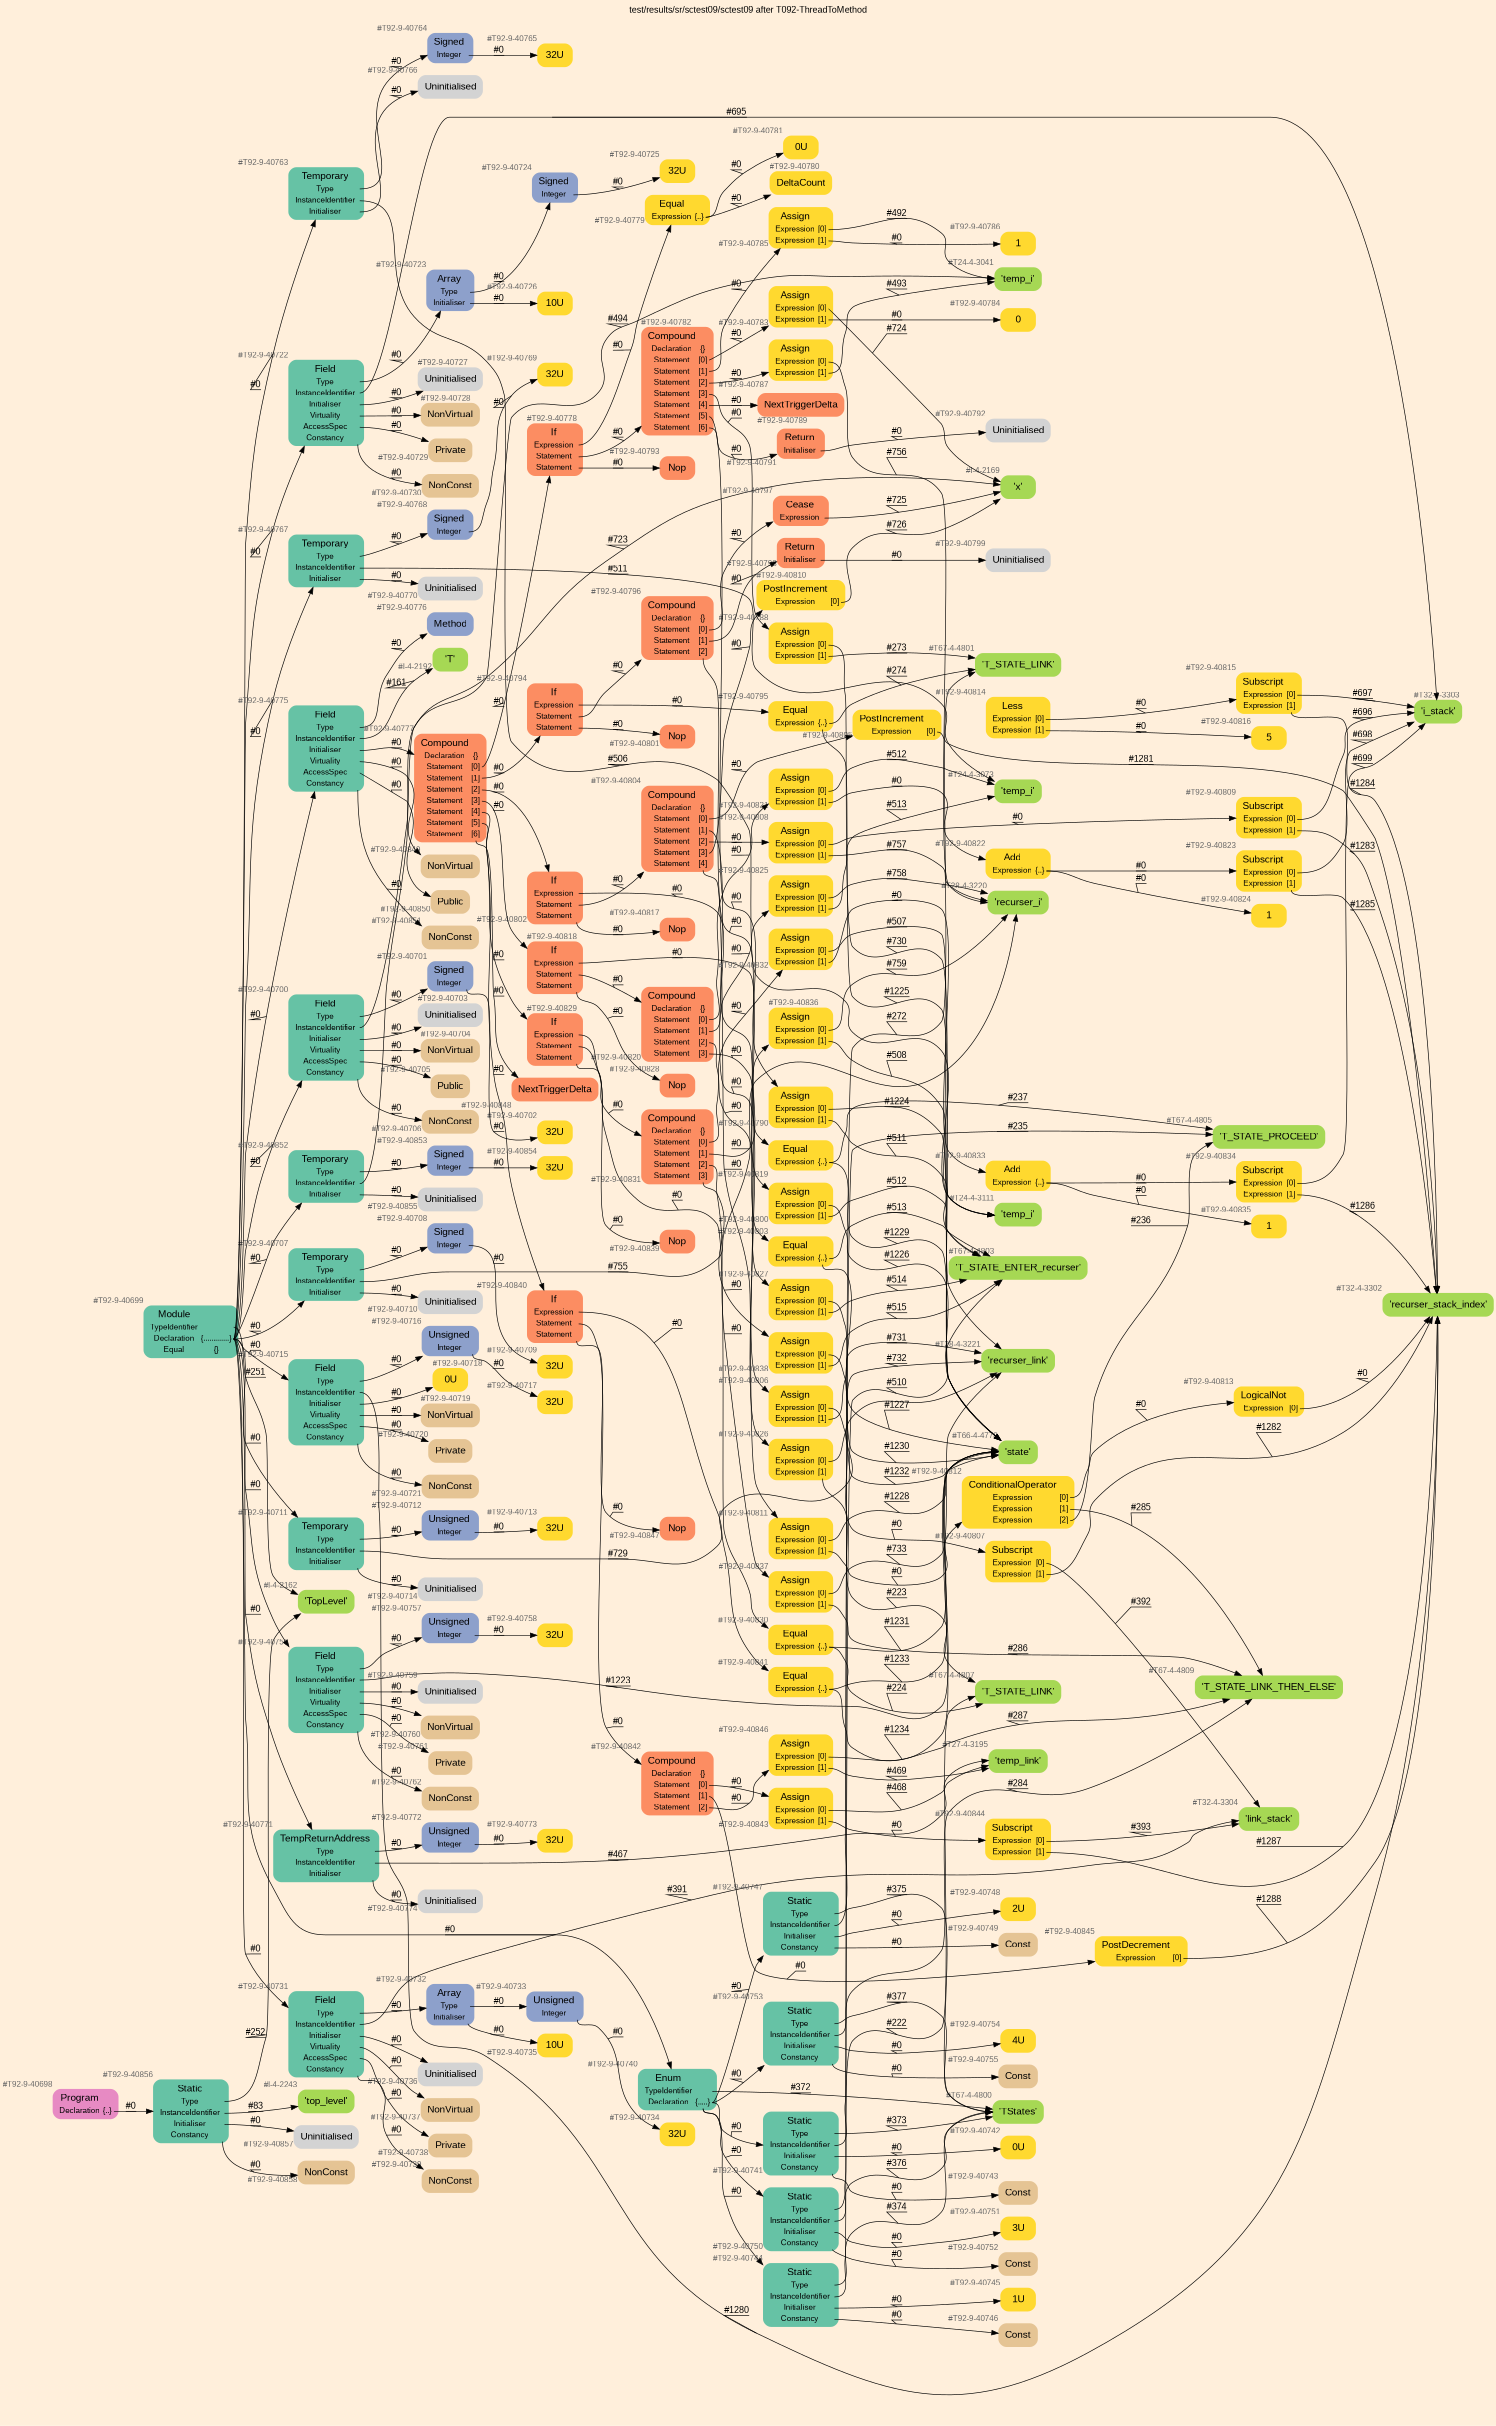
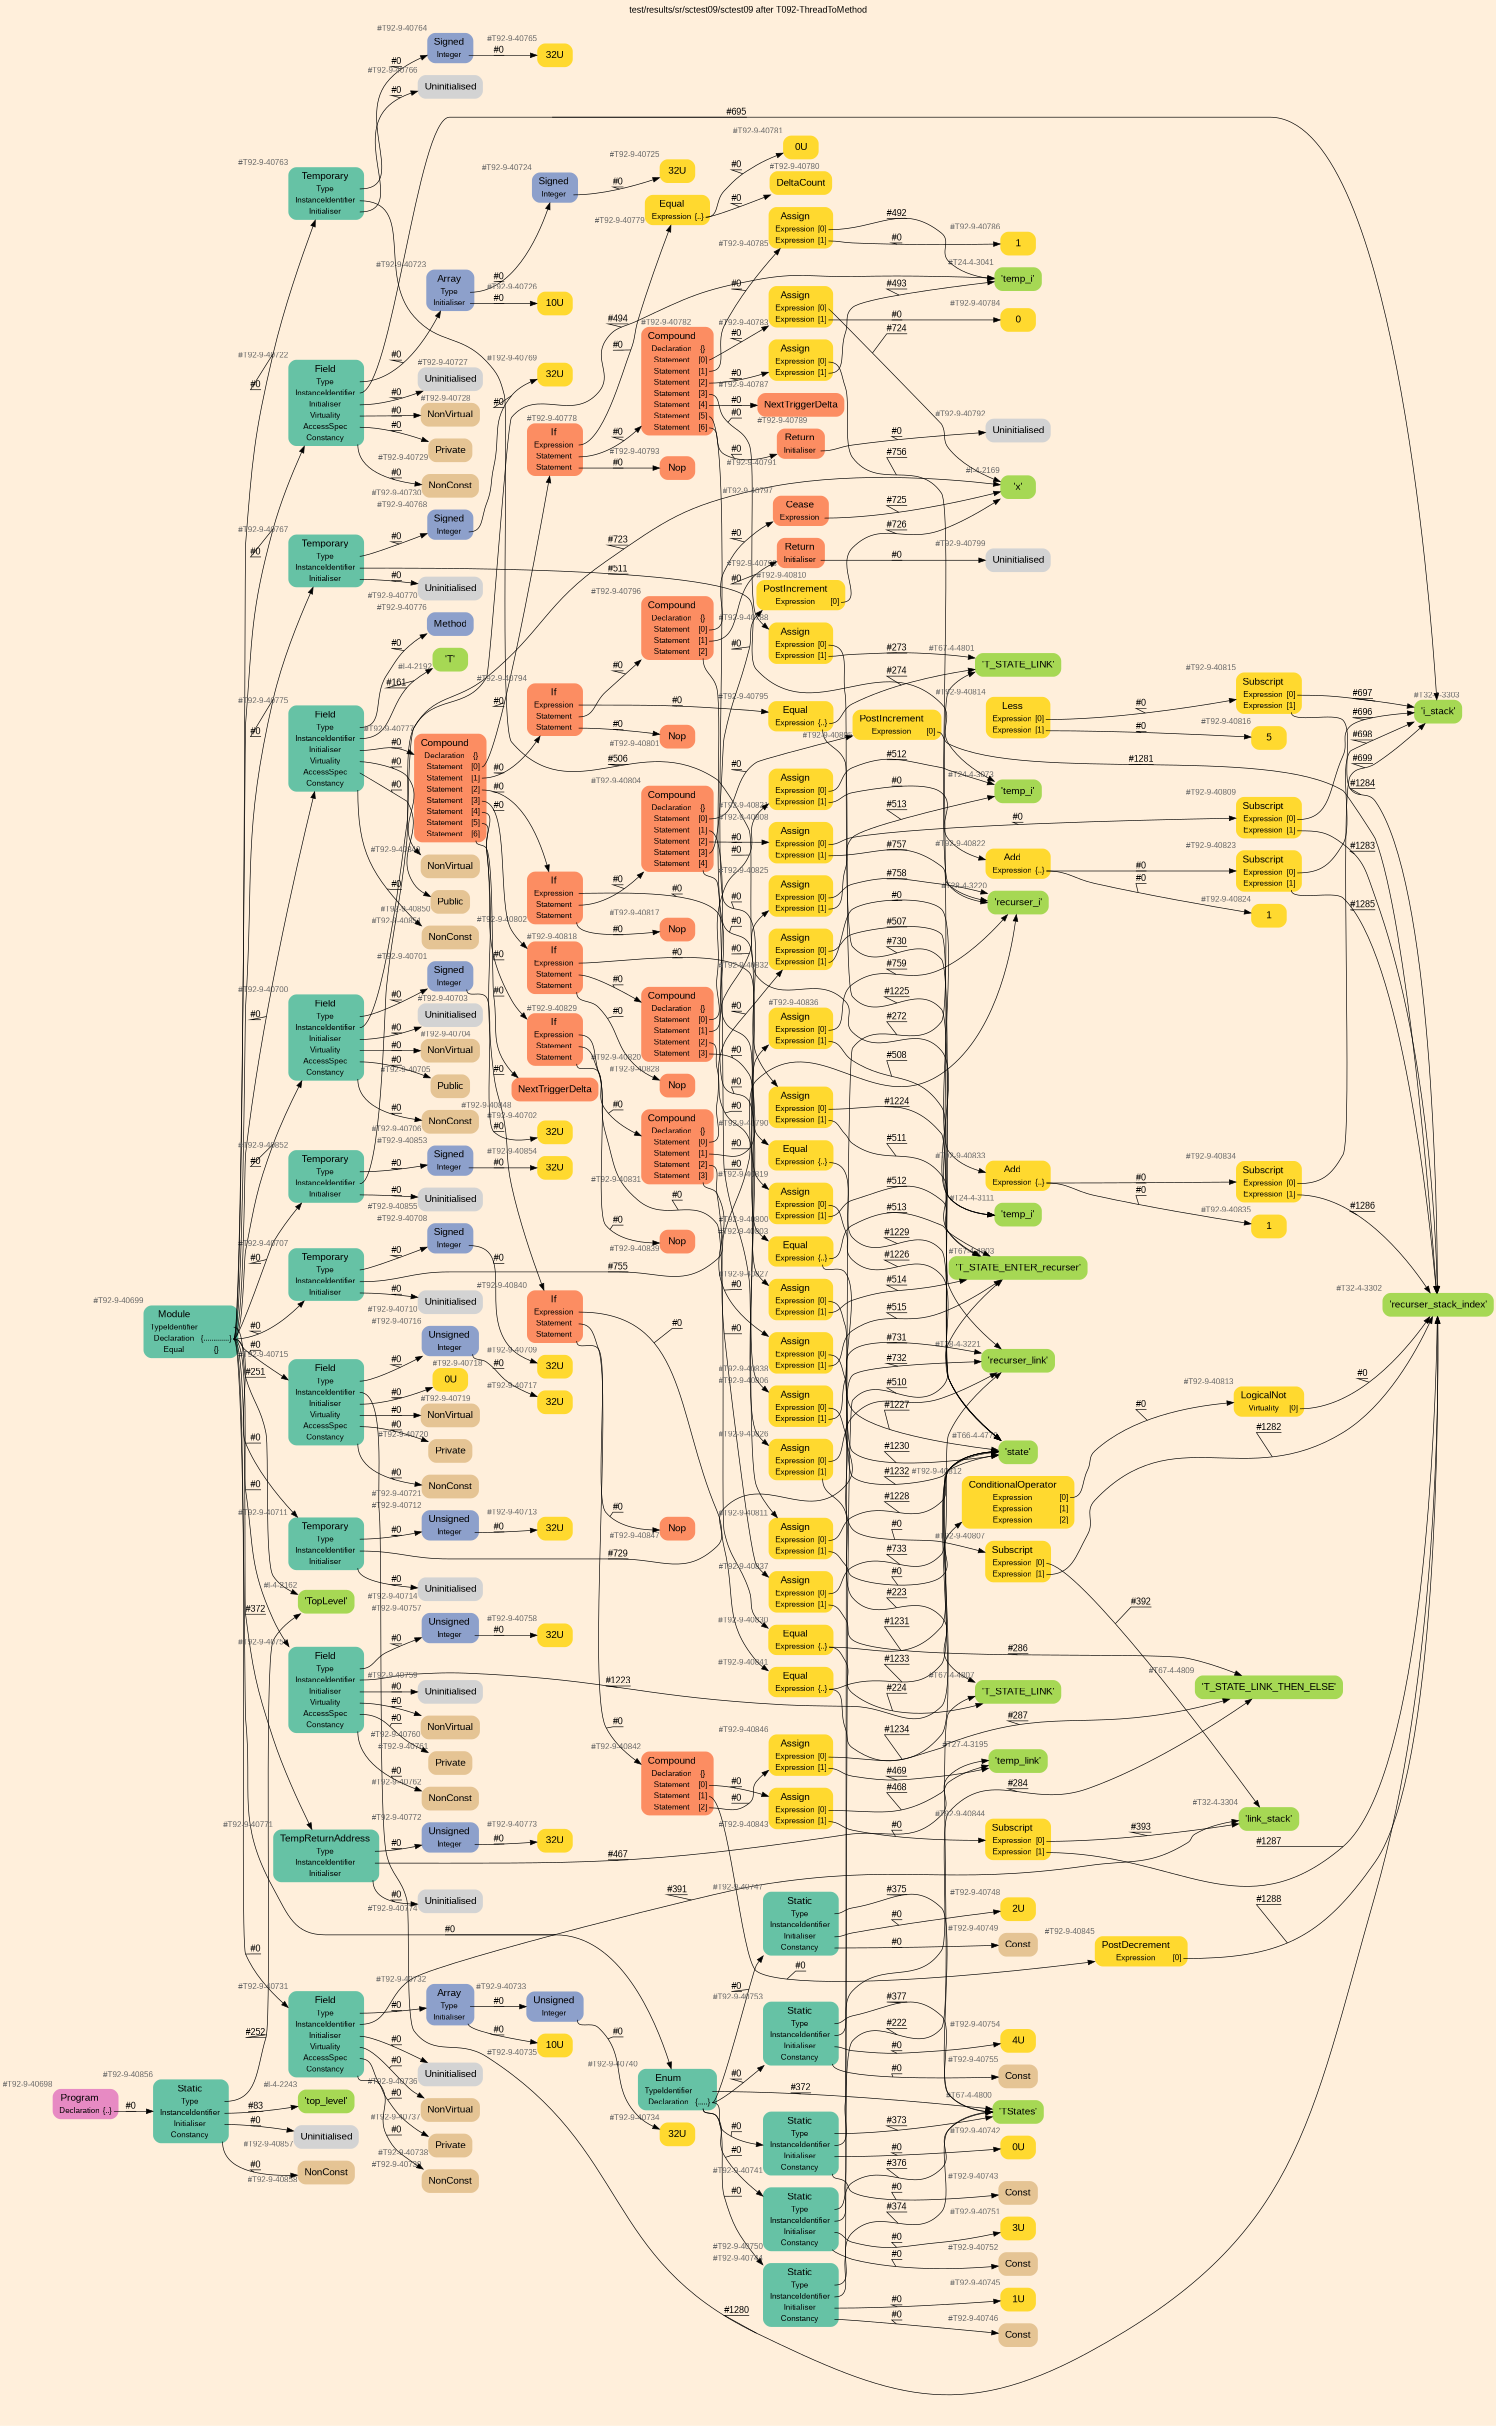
node "'T_STATE_PROCEED'": removed
node "LogicalNot": text "Expression" -> "Virtuality"
edge "ConditionalOperator" -> "'T_STATE_LINK_THEN_ELSE'": removed, label "#285"
edge "Module" -> "TempReturnAddress": label "#0" -> "#372"
